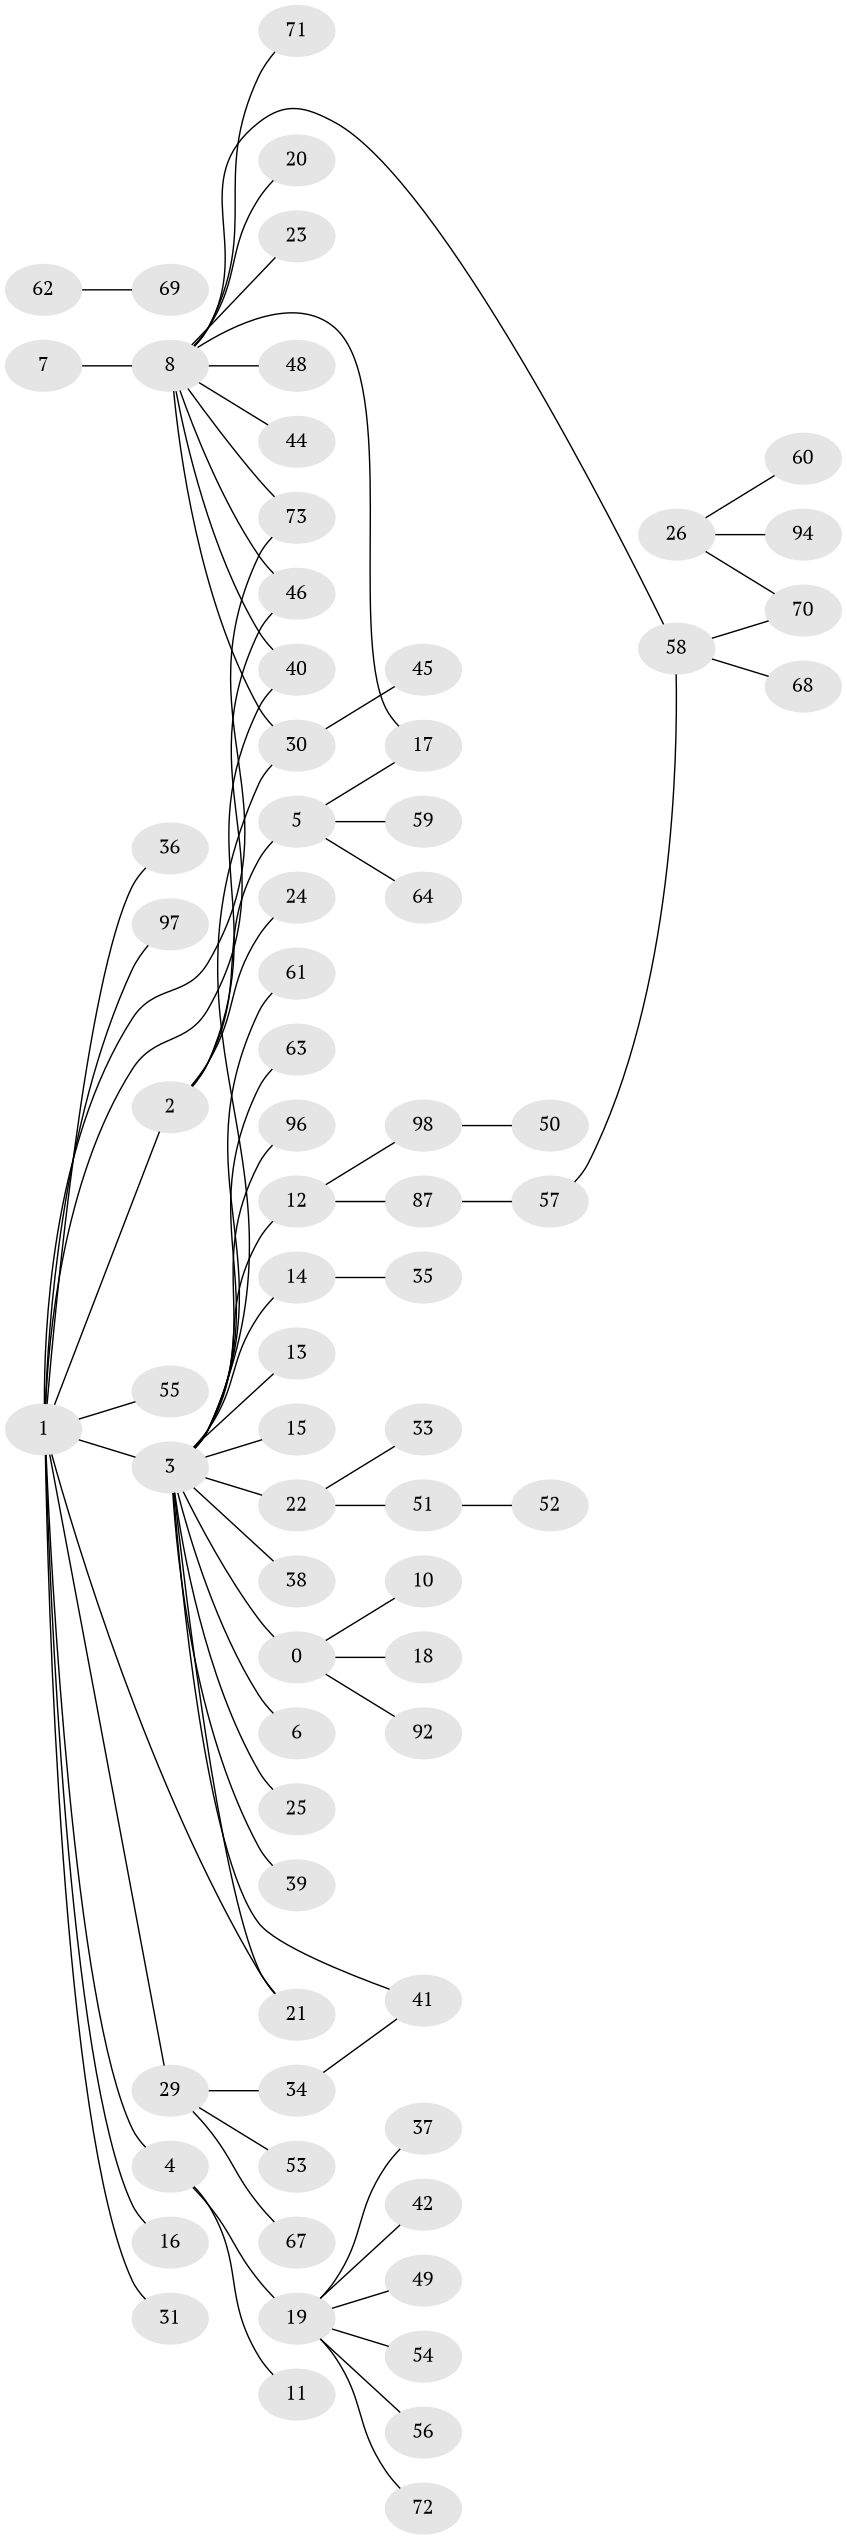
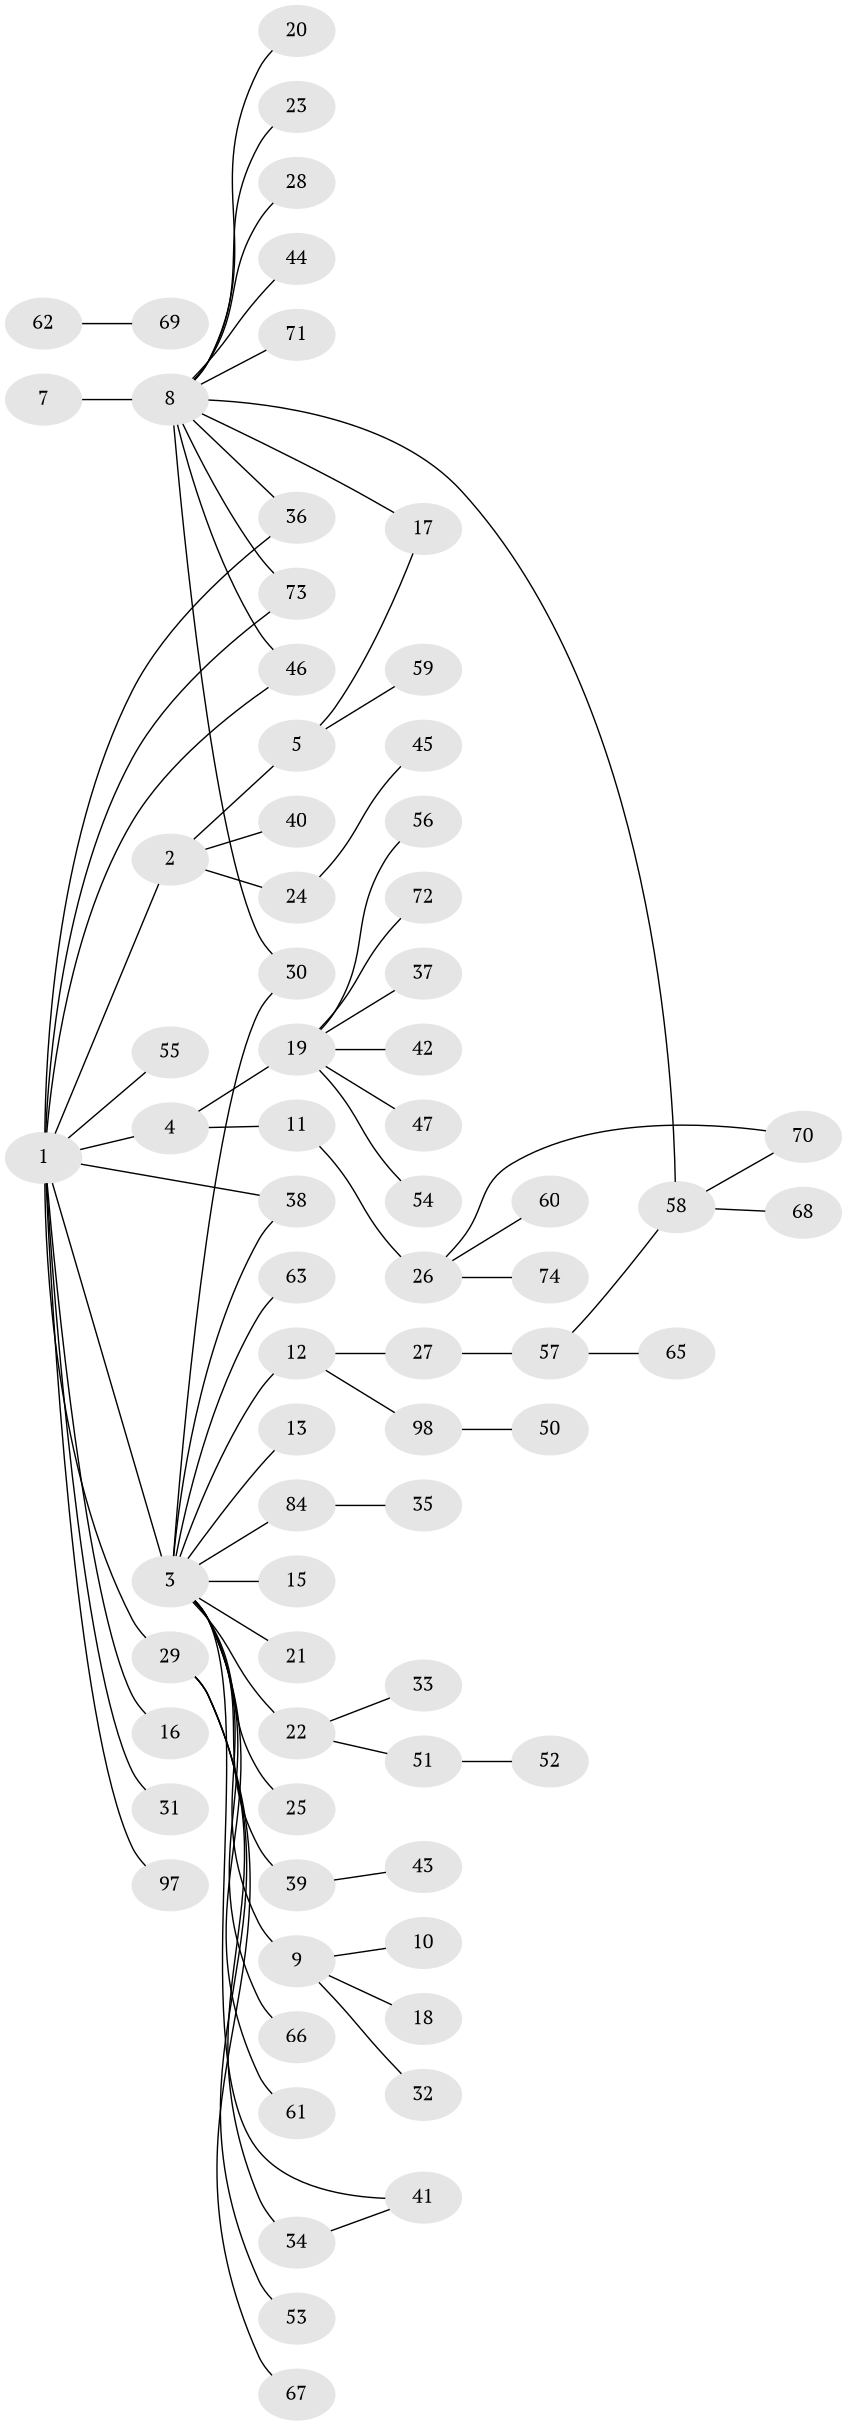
node "48": label "48" -> "28"
edge "8" -- "40": now "8" -- "36"
node "94": label "94" -> "74"
edge "45" -- "30": now "45" -- "24"
node "64": removed
node "96": label "96" -> "66"
edge "11" -- "26": added
node "87": label "87" -> "27"
node "14": label "14" -> "84"
node "65": added
node "0": label "0" -> "9"
edge "1" -- "21": now "1" -- "38"
node "6": removed
node "92": label "92" -> "32"
node "43": added
node "49": label "49" -> "47"
